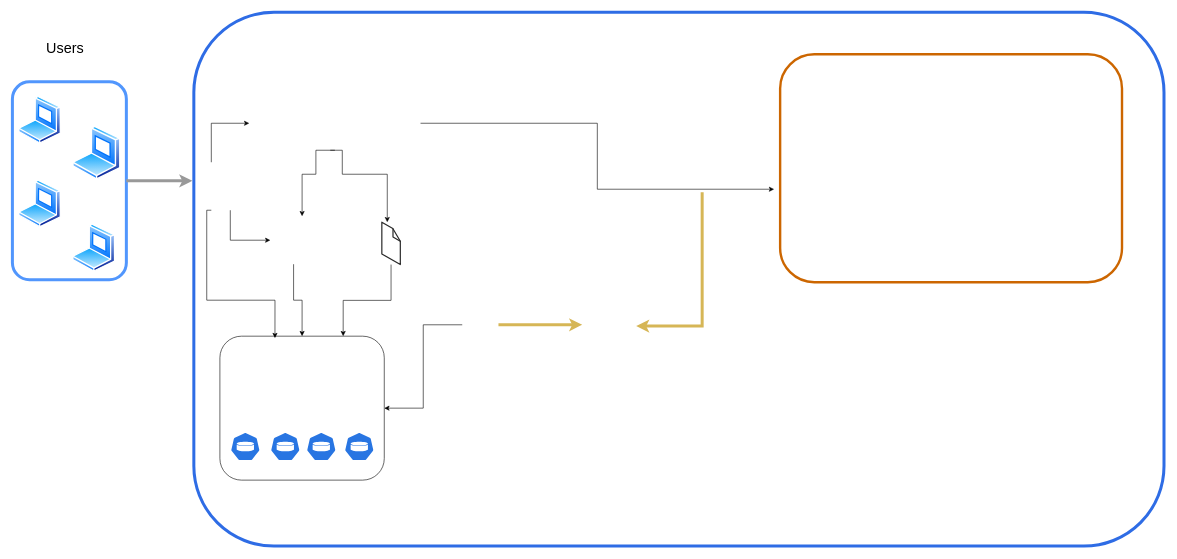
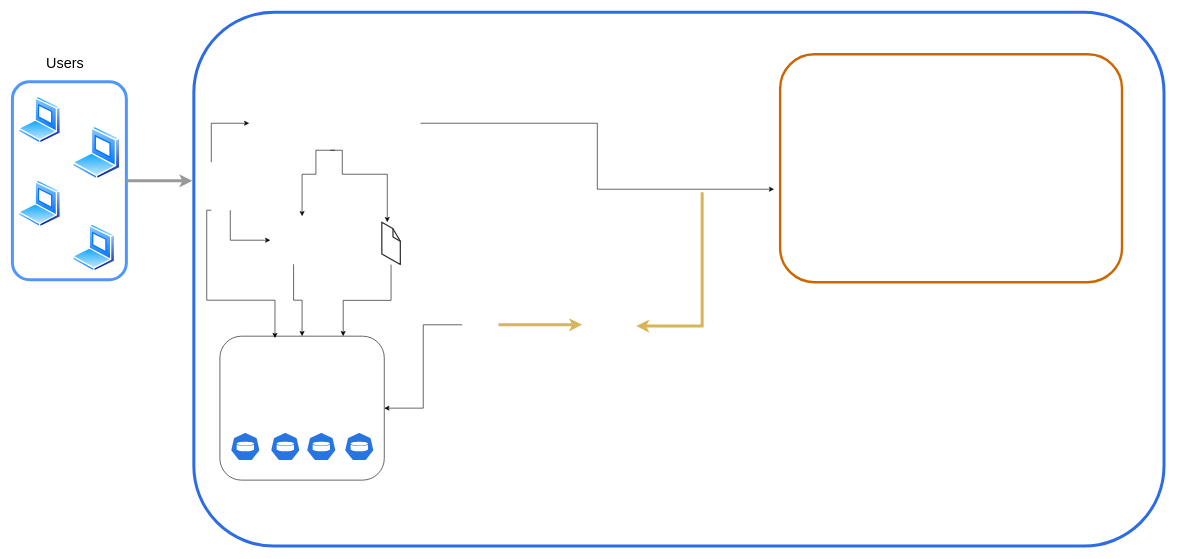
node "Users": moved (65, 48) -> (65, 63)
